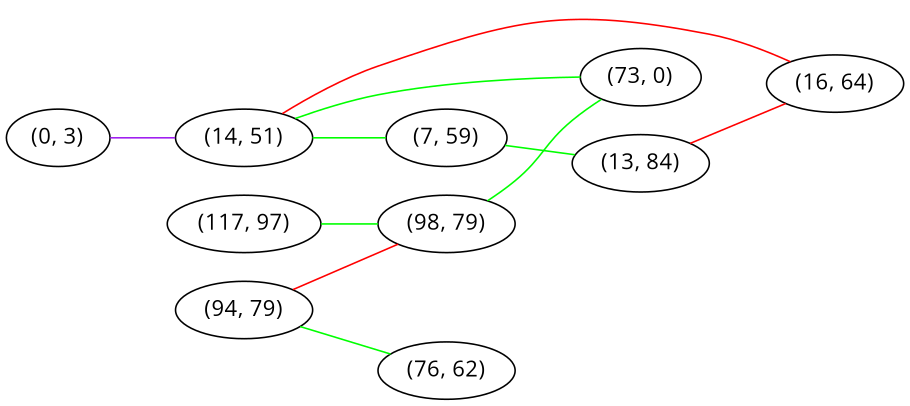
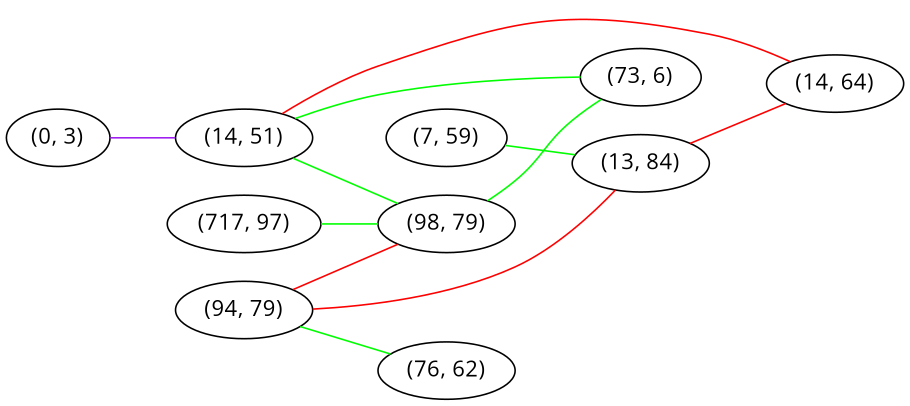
node "(73, 0)": label "(73, 0)" -> "(73, 6)"
node "(16, 64)": label "(16, 64)" -> "(14, 64)"
edge "(14, 51)" -- "(7, 59)": now "(14, 51)" -- "(98, 79)"
node "(117, 97)": label "(117, 97)" -> "(717, 97)"
edge "(13, 84)" -- "(94, 79)": added
